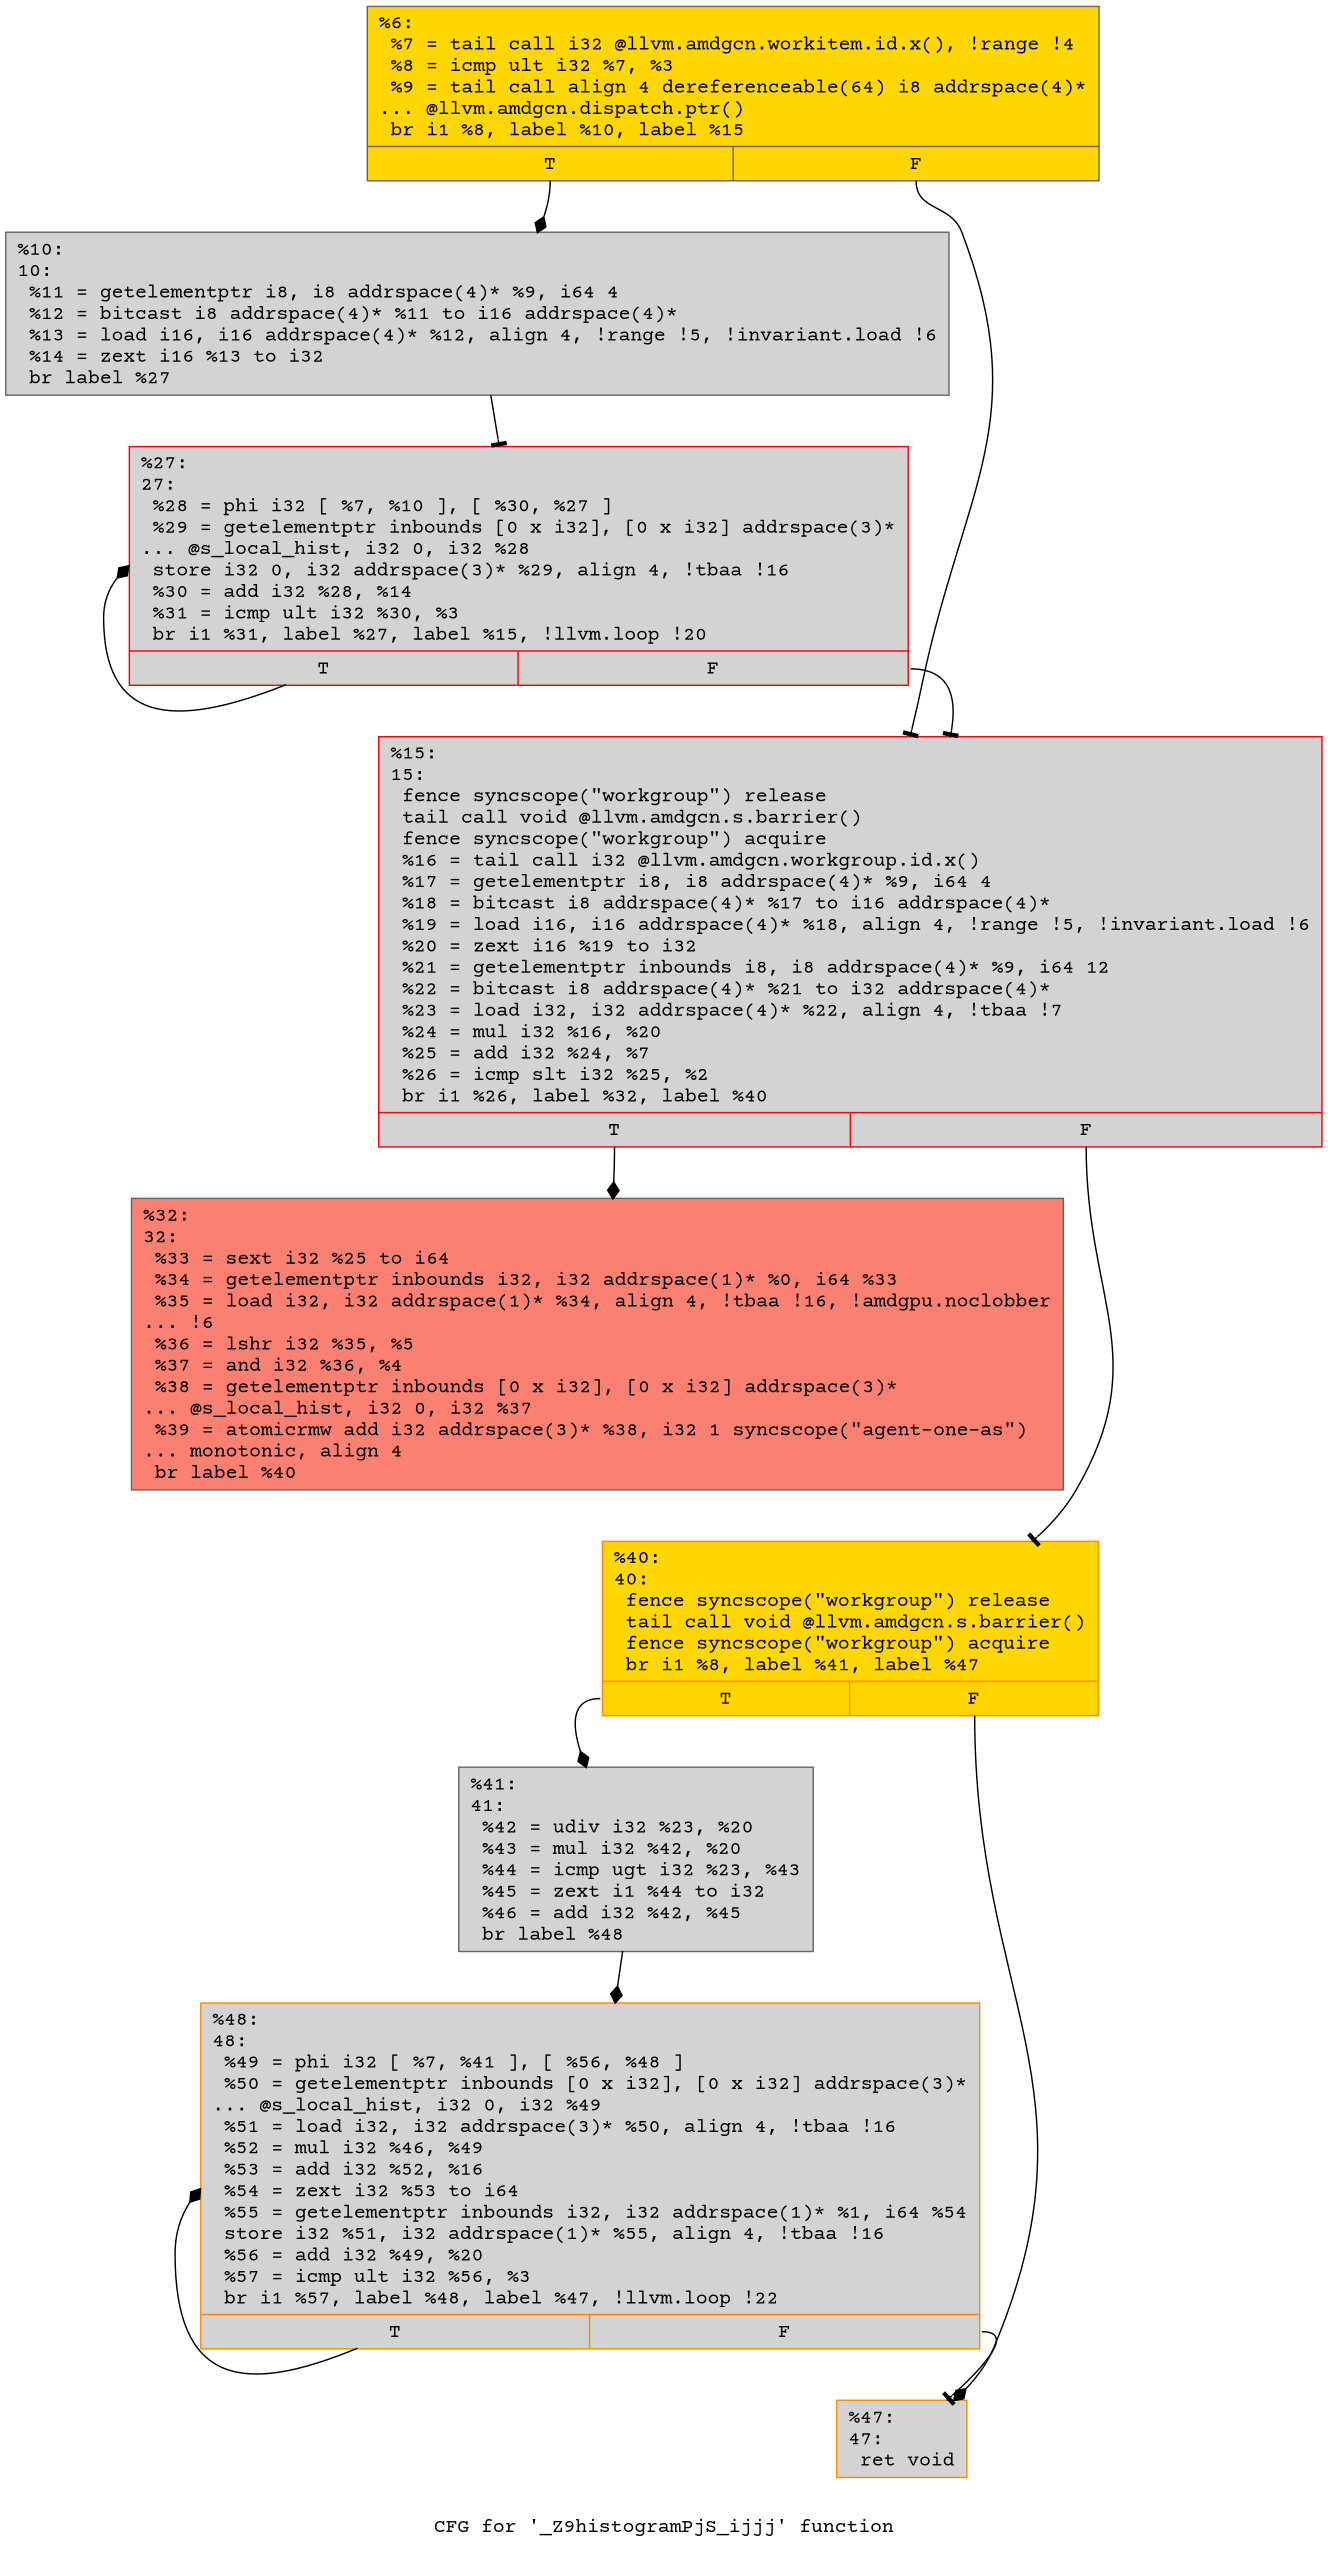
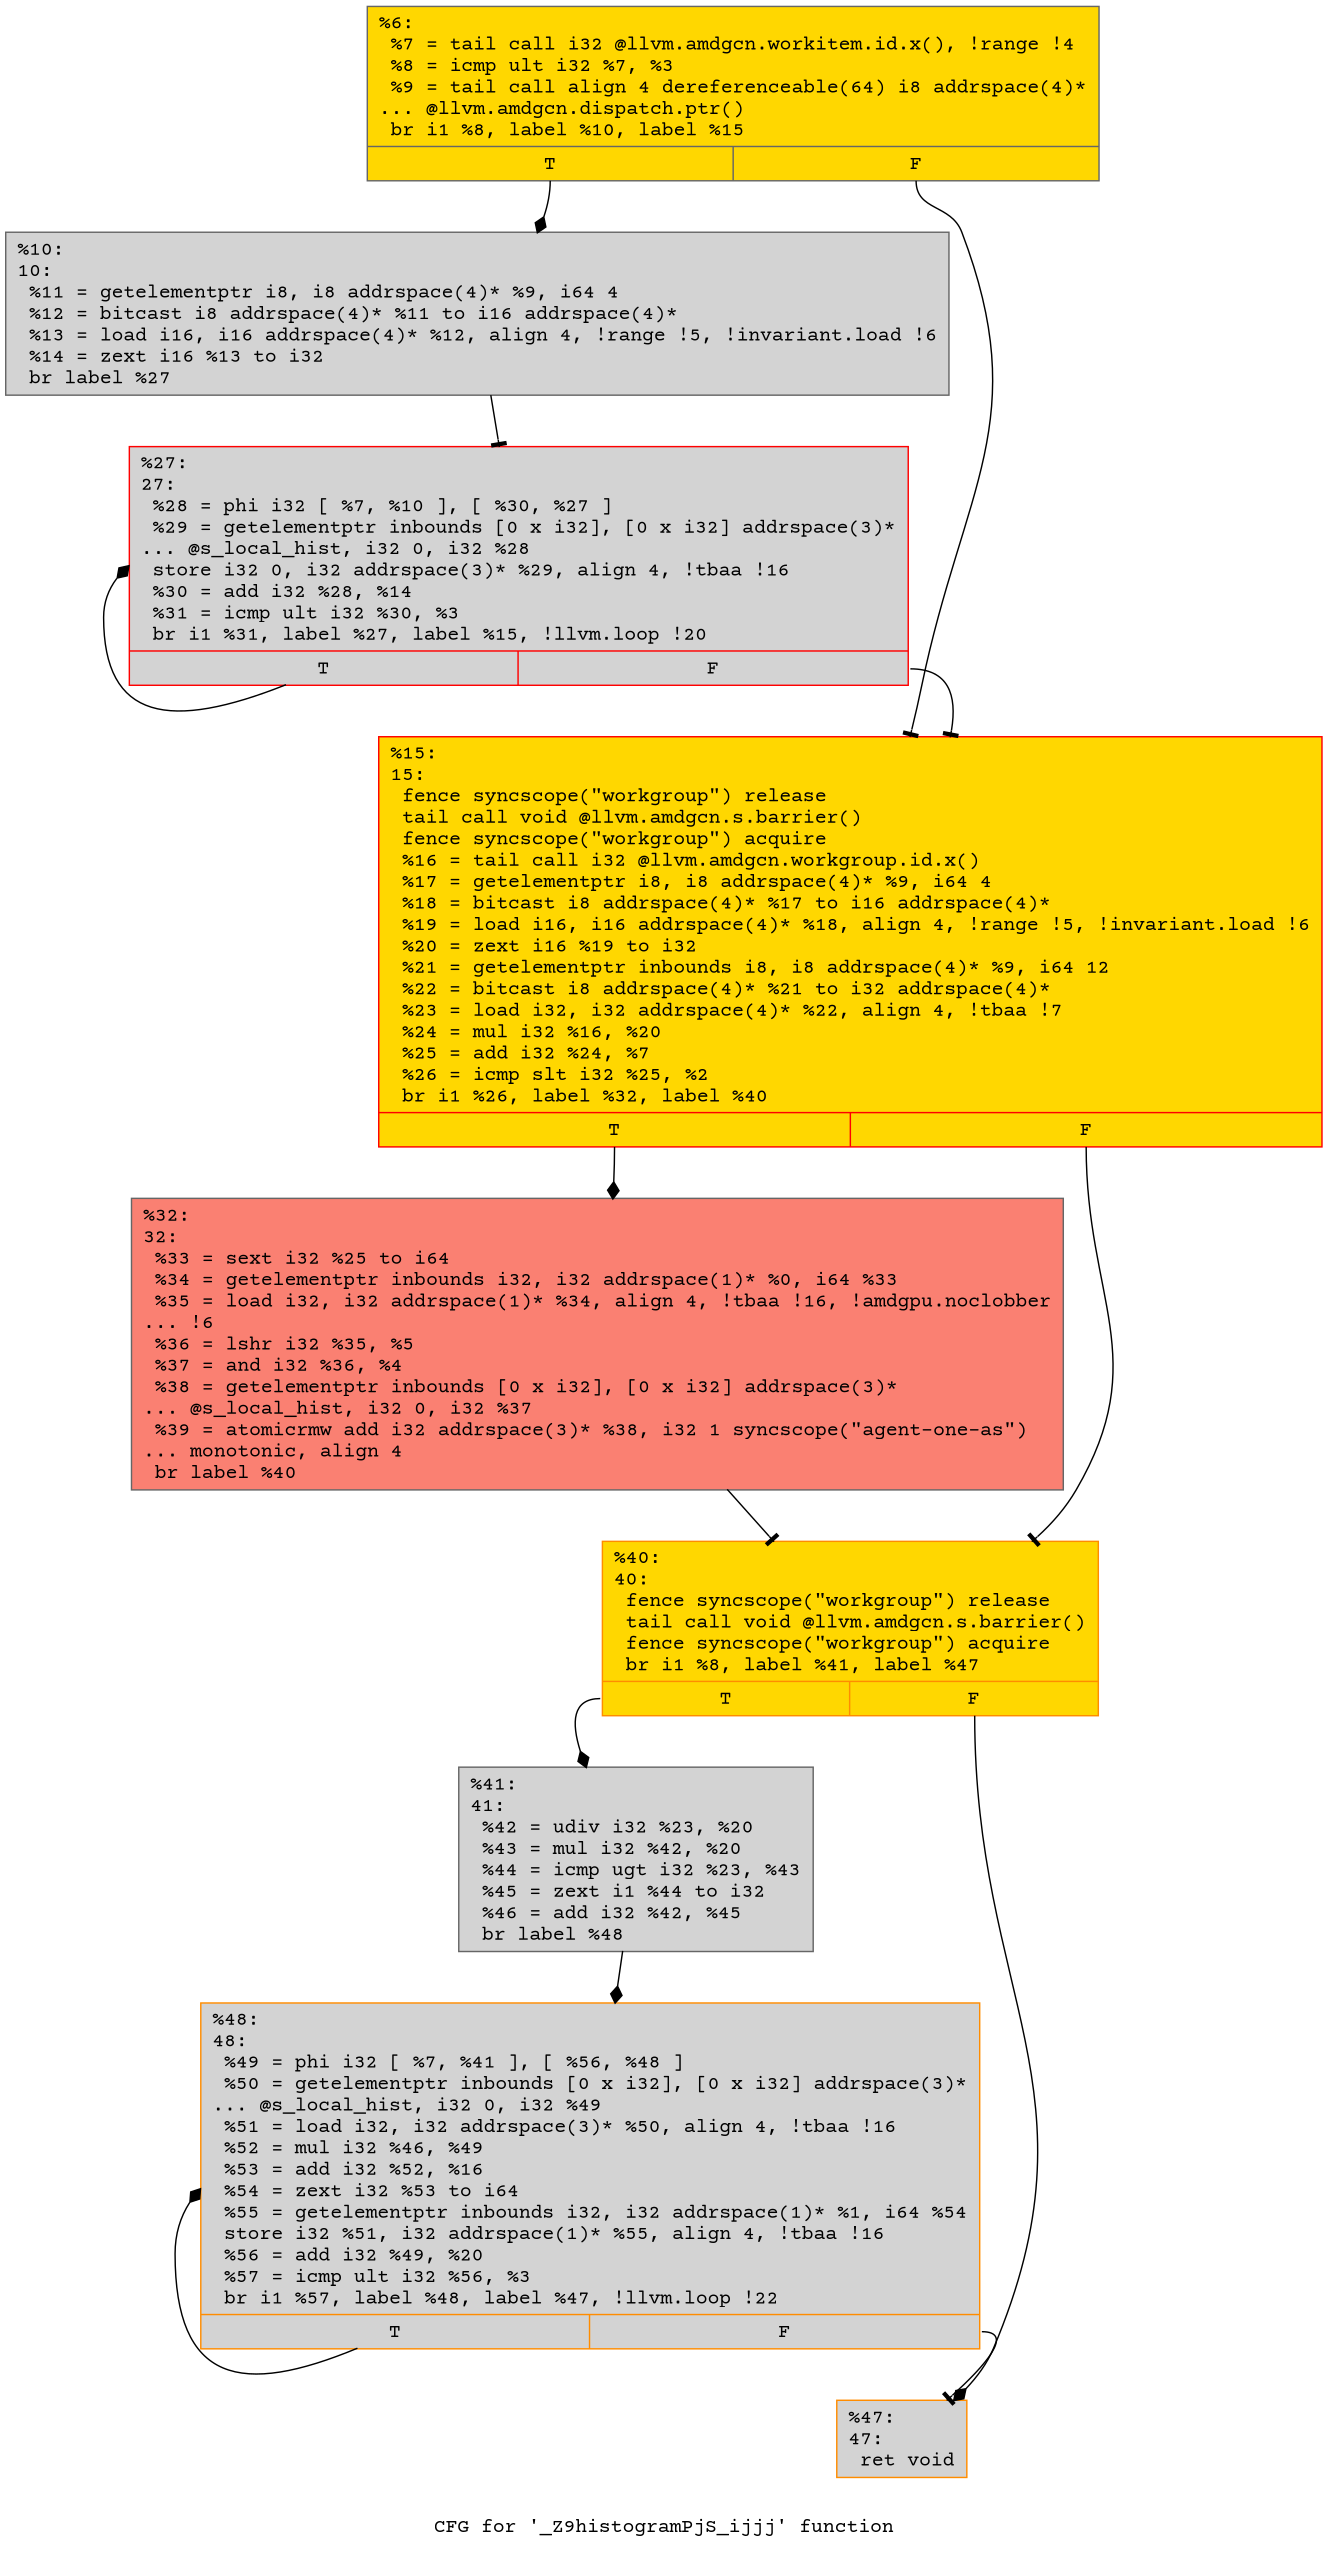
node "%15:": fillcolor lightgrey -> gold
edge "%32:" -> "%40:": added
